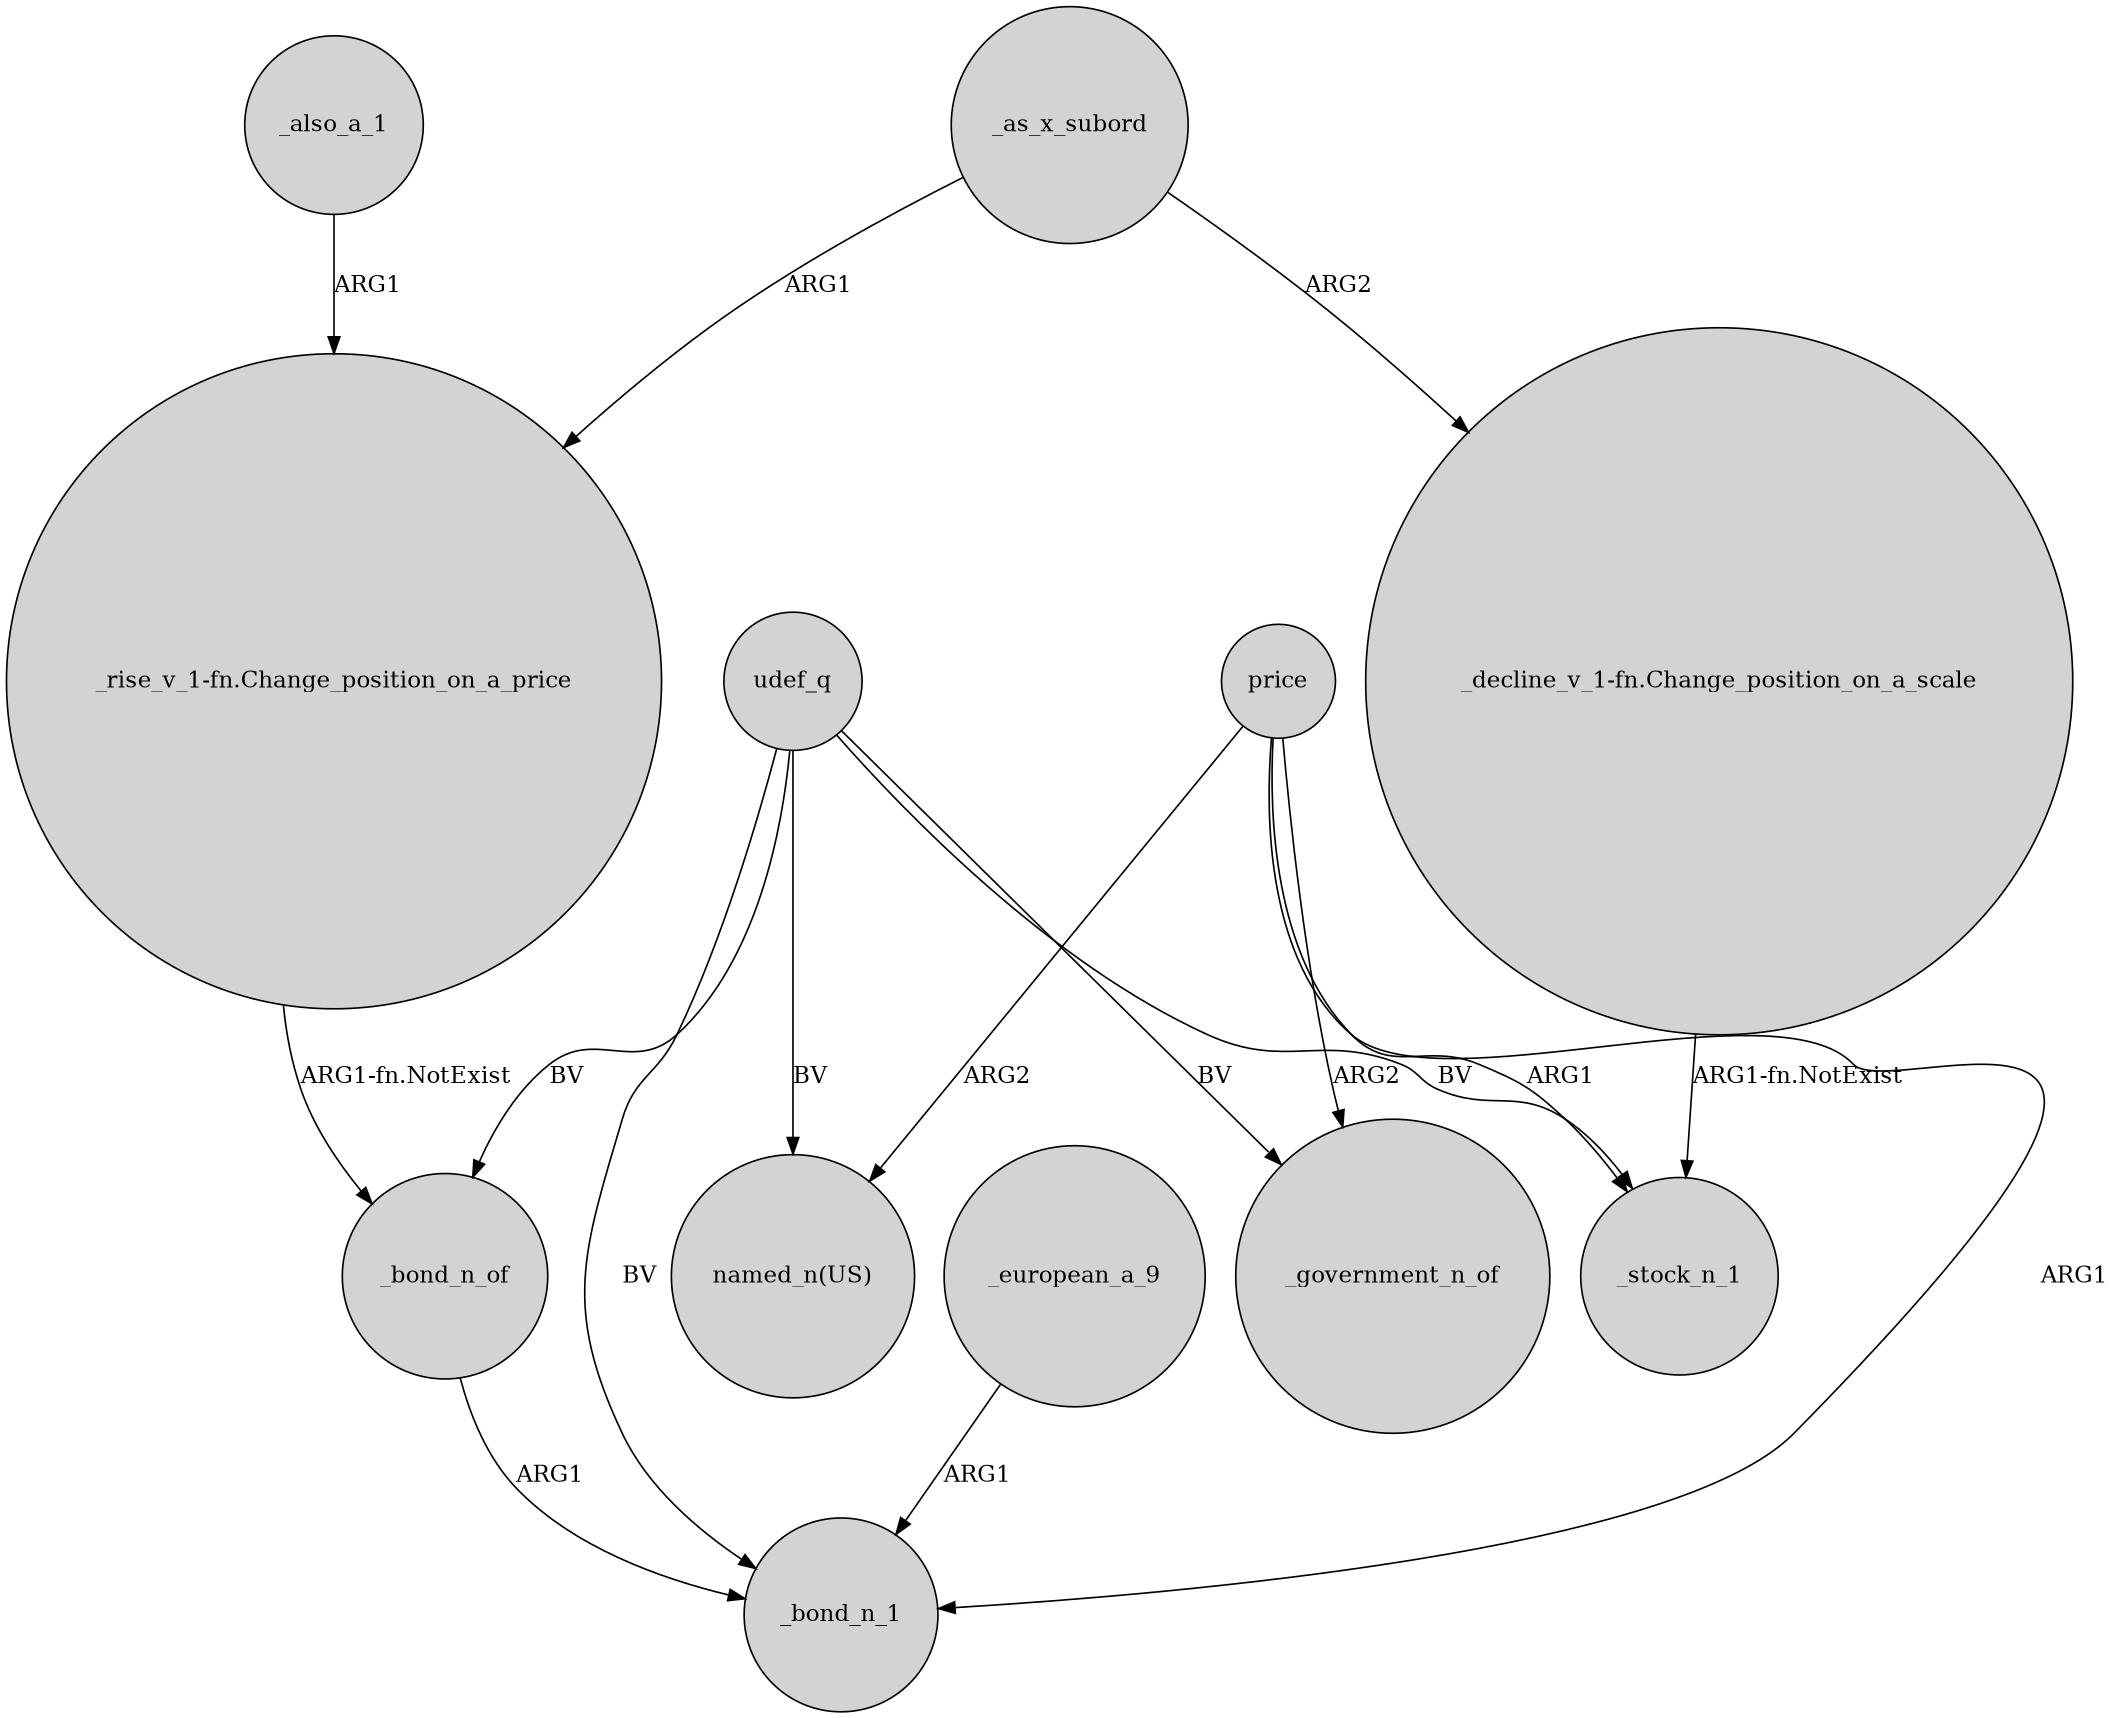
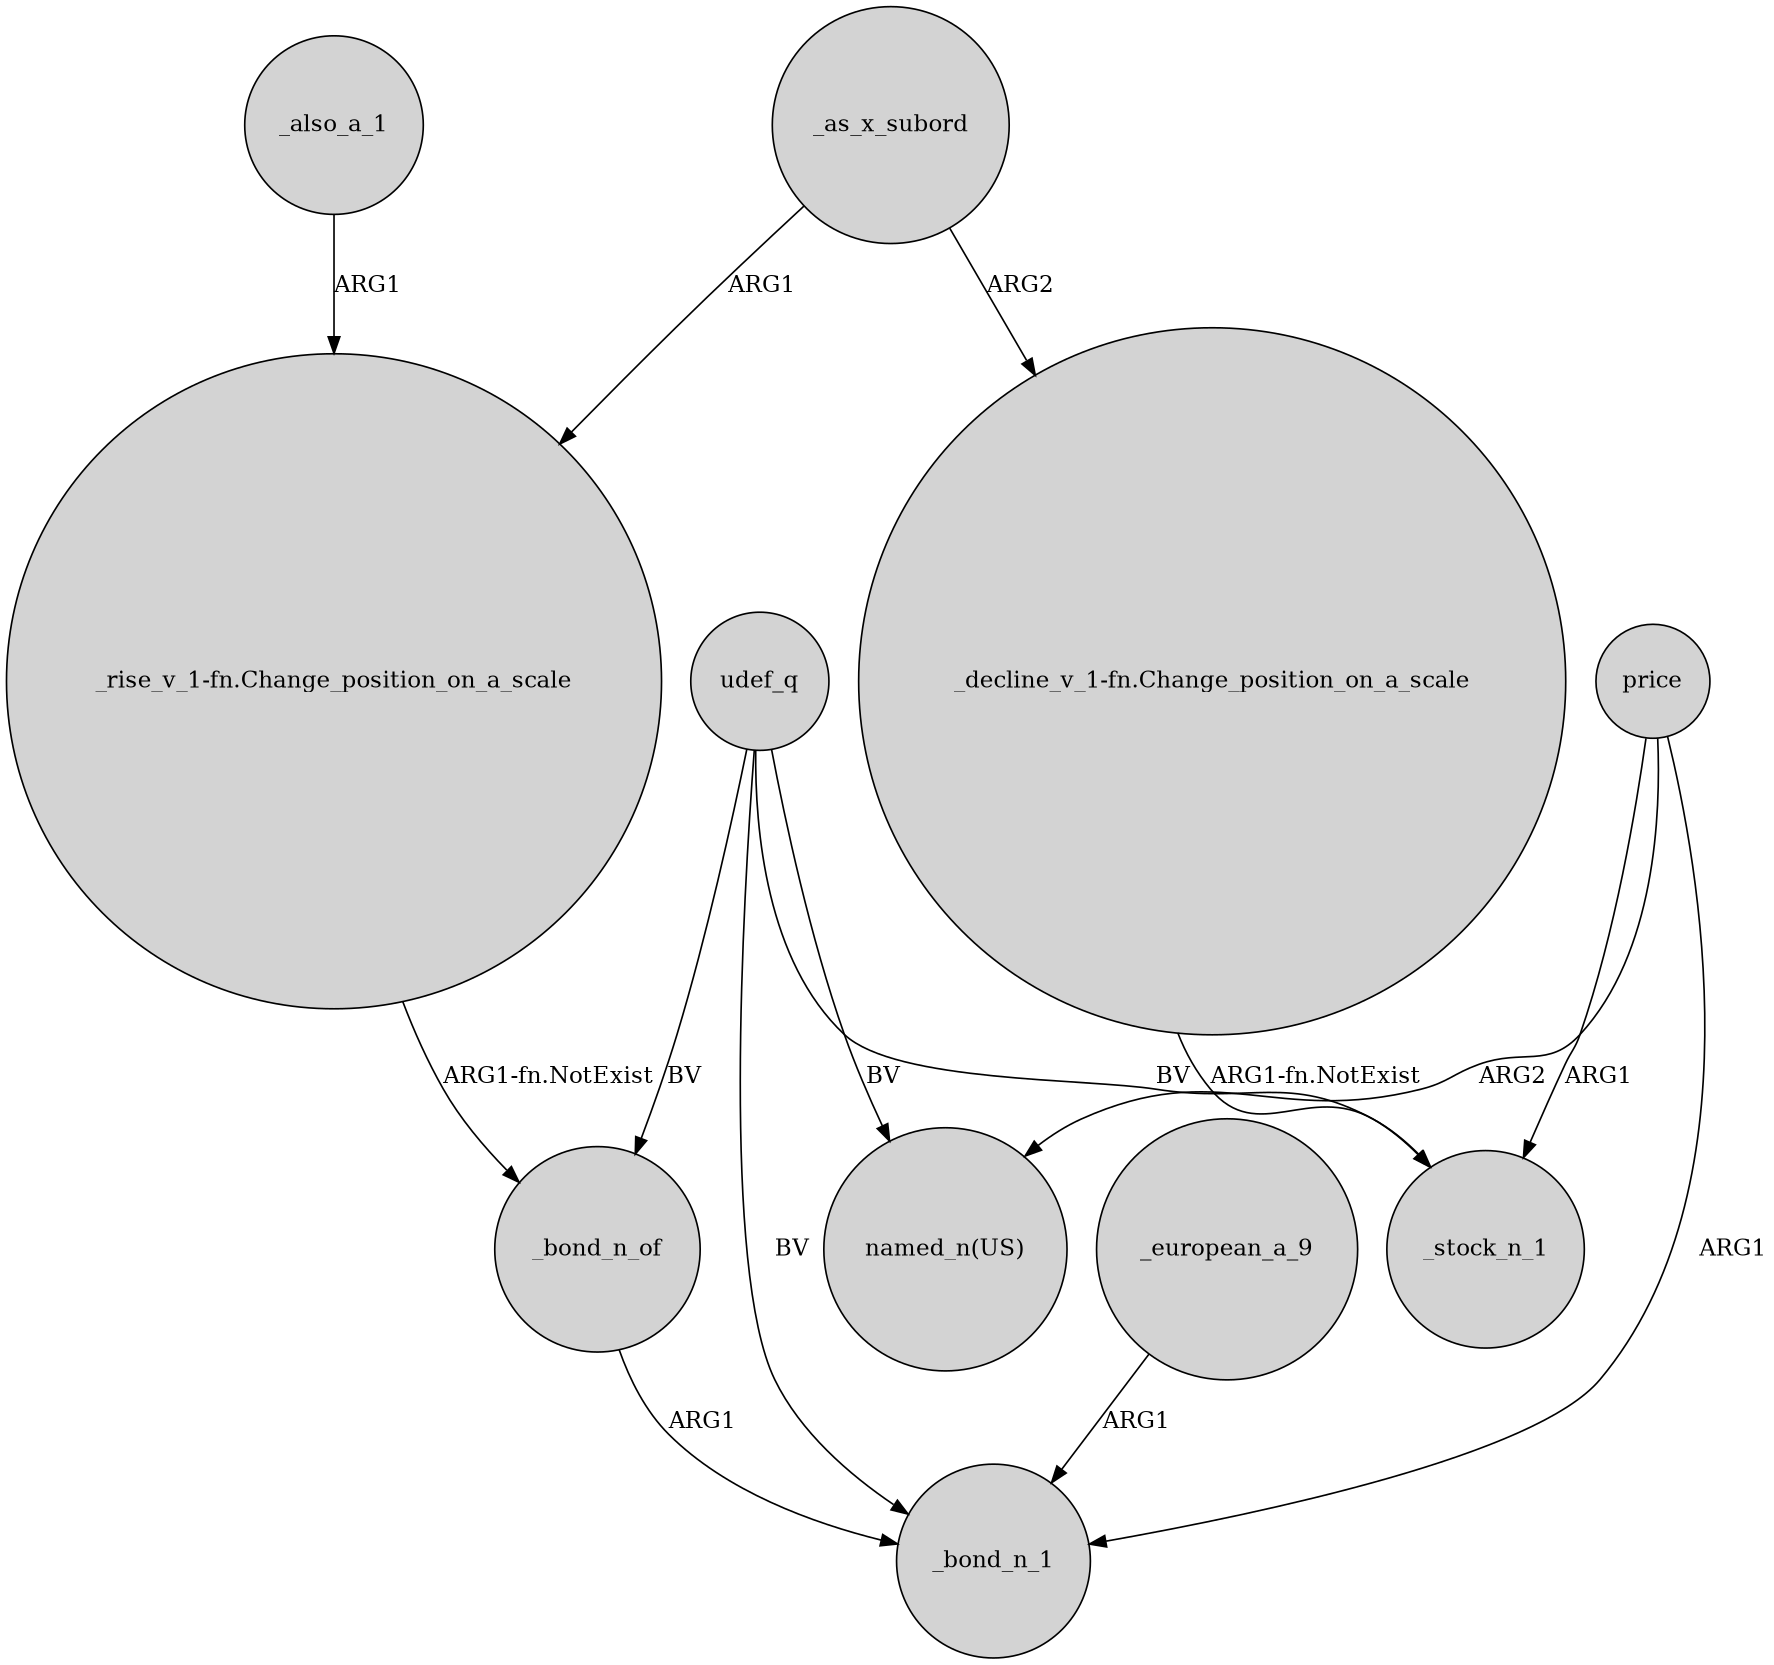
node "_rise_v_1-fn.Change_position_on_a_price": label "_rise_v_1-fn.Change_position_on_a_price" -> "_rise_v_1-fn.Change_position_on_a_scale"
node "_government_n_of": removed
